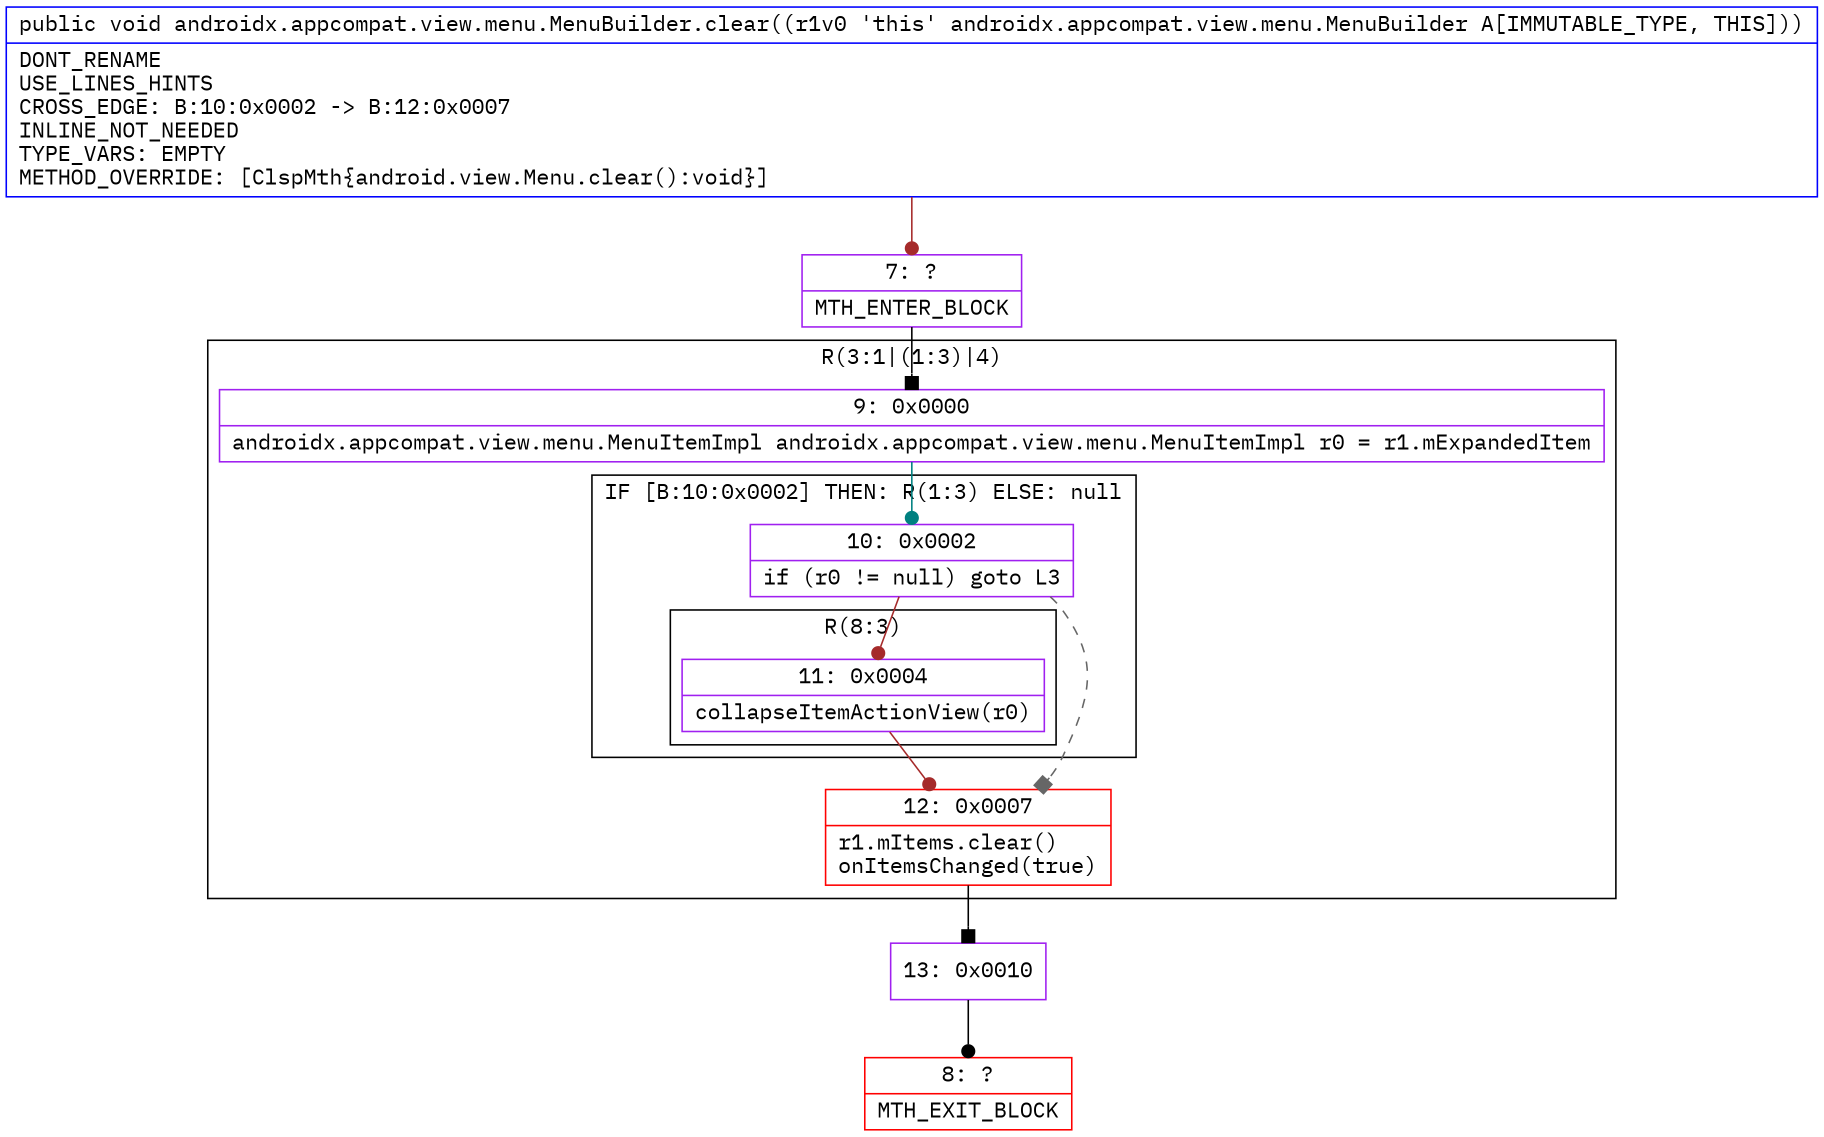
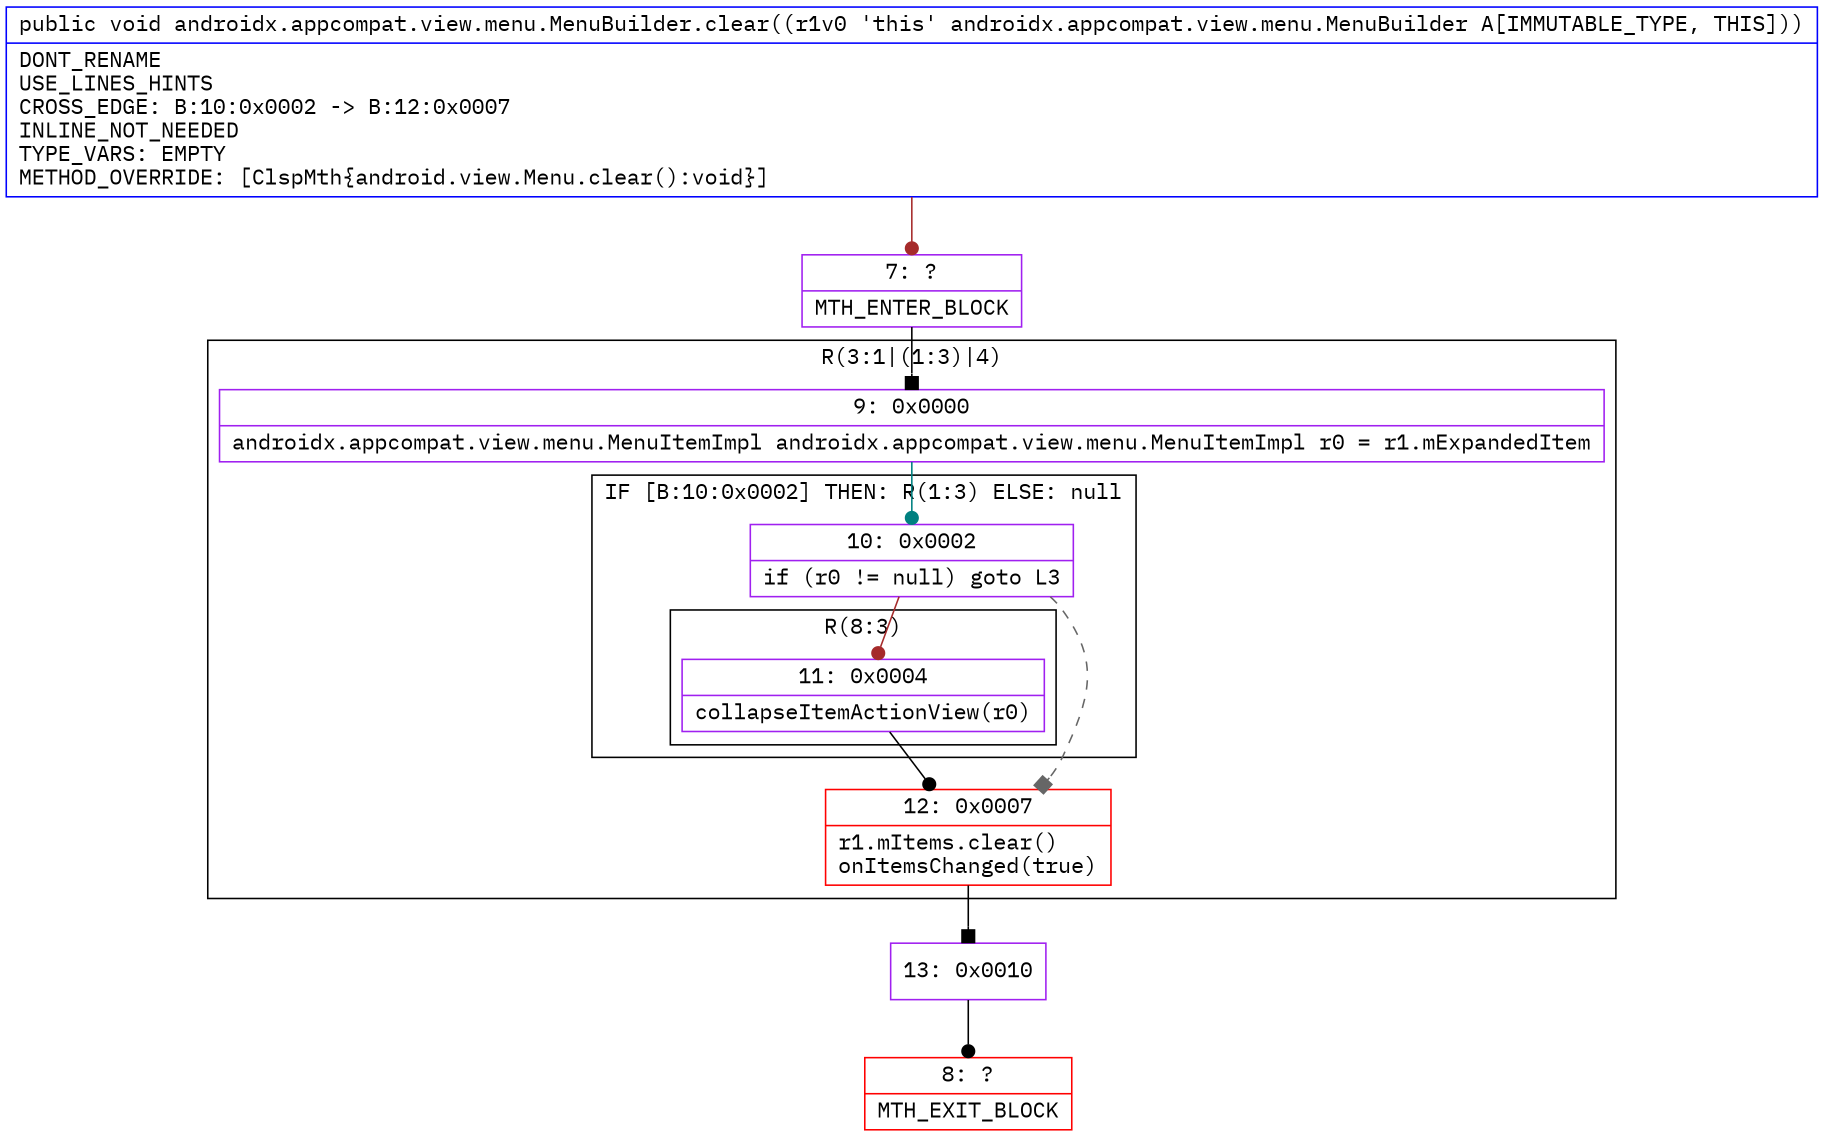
edge "11: 0x0004" -> "12: 0x0007": color brown -> black
